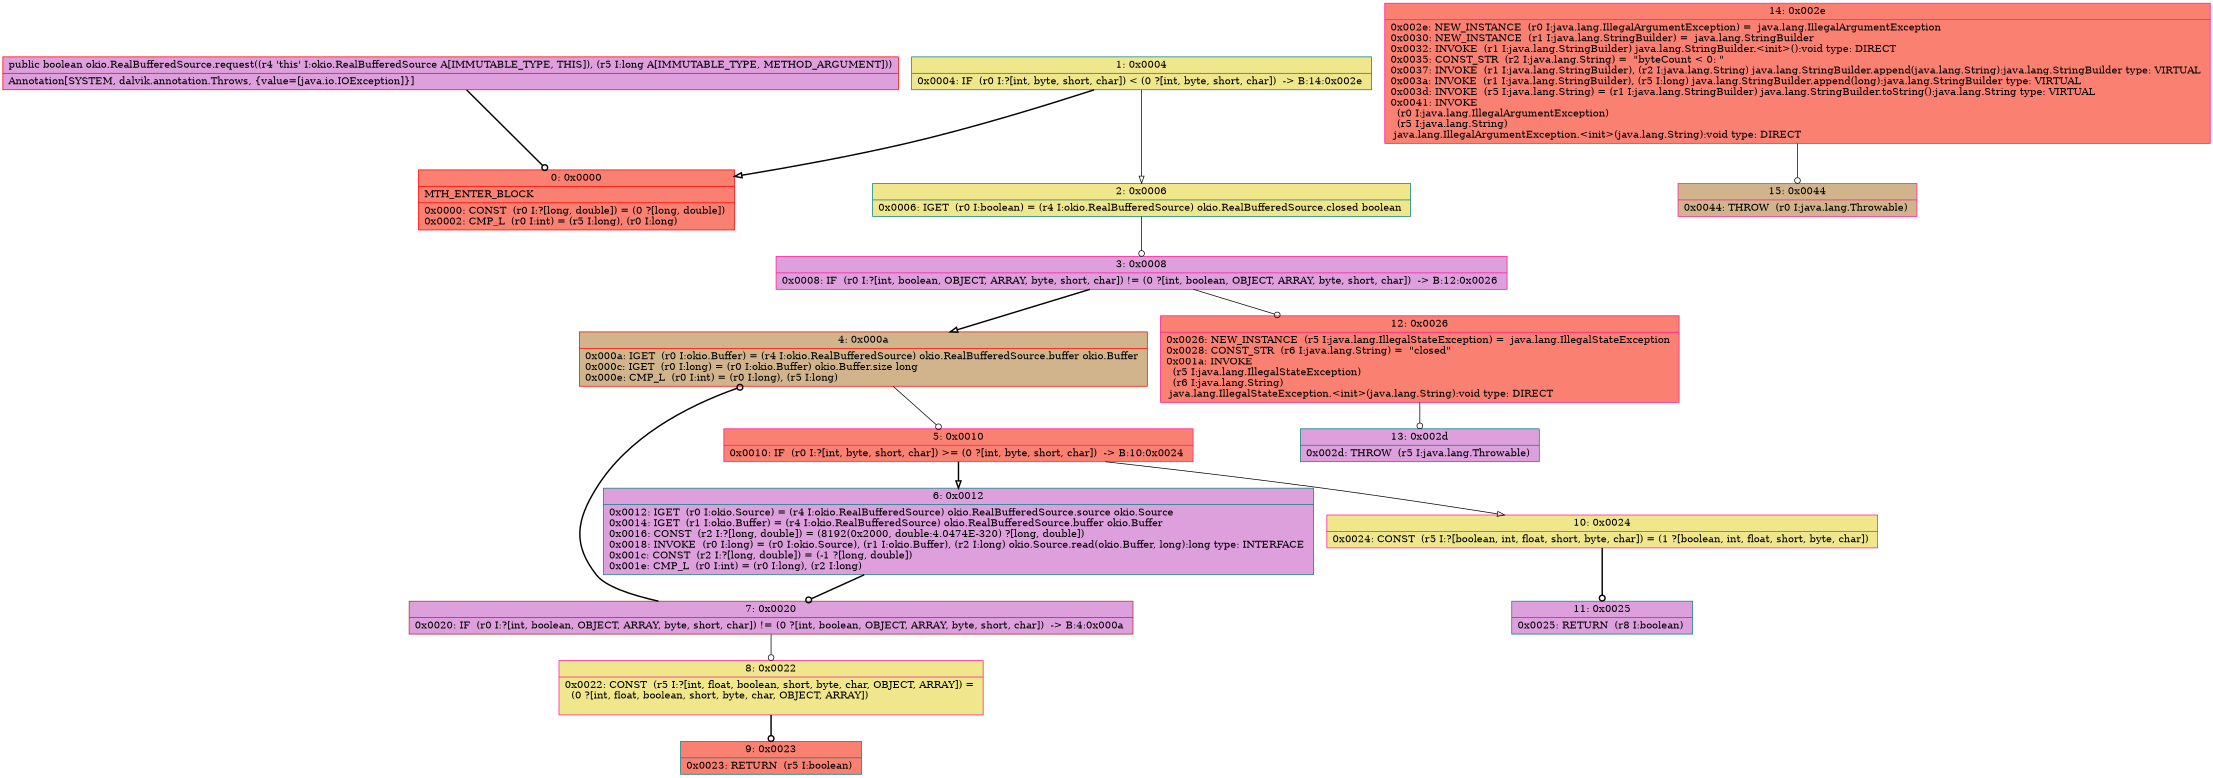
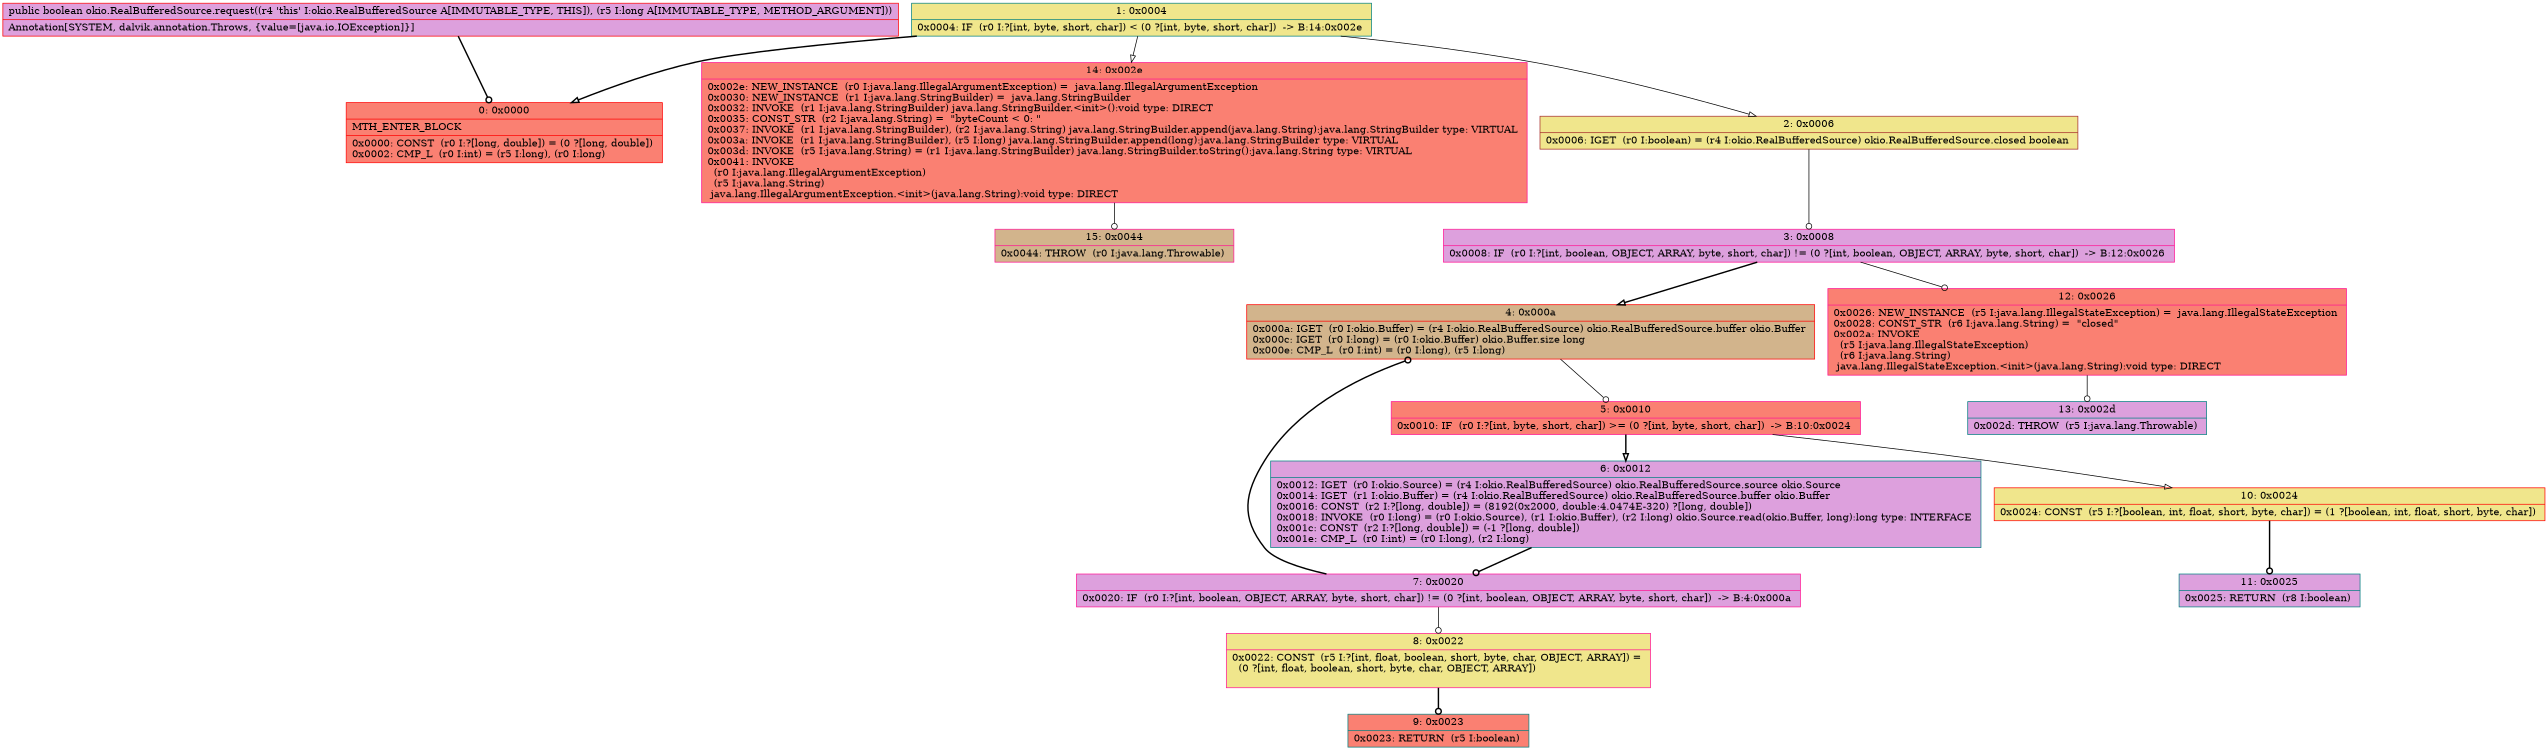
edge "1: 0x0004" -> "14: 0x002e": added
node "2: 0x0006": color teal -> brown
node "12: 0x0026": text "0x001a: INVOKE" -> "0x002a: INVOKE"
node "10: 0x0024": color deeppink -> red
node "7: 0x0020": color brown -> deeppink
